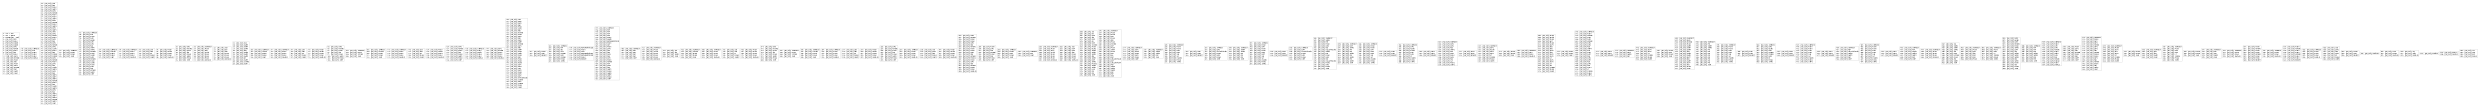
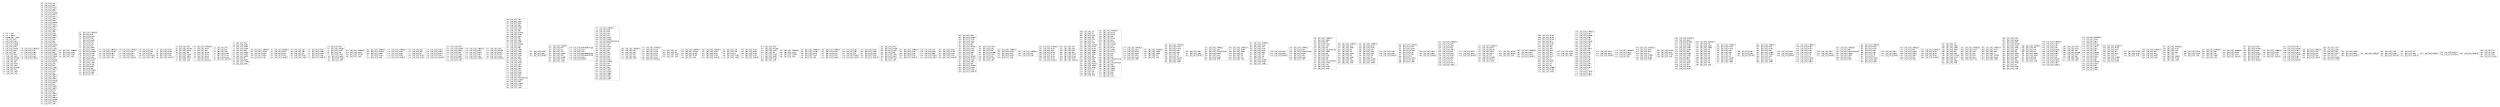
node "5d1: [NO_SSA] INVALID": added
